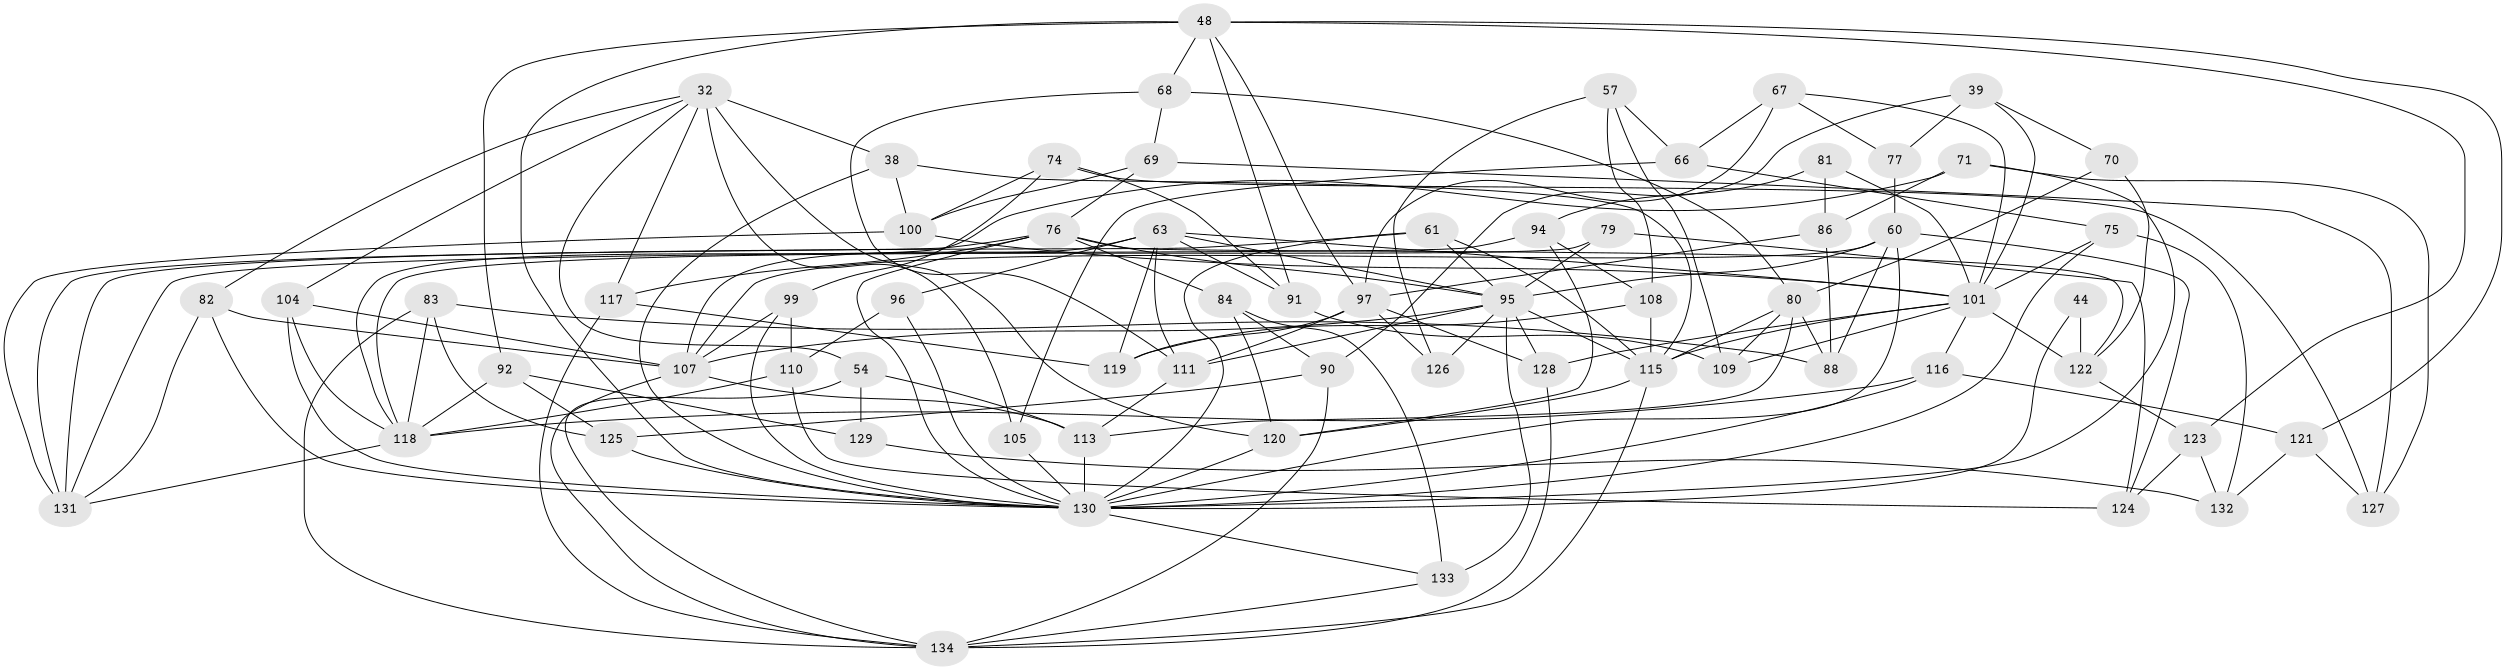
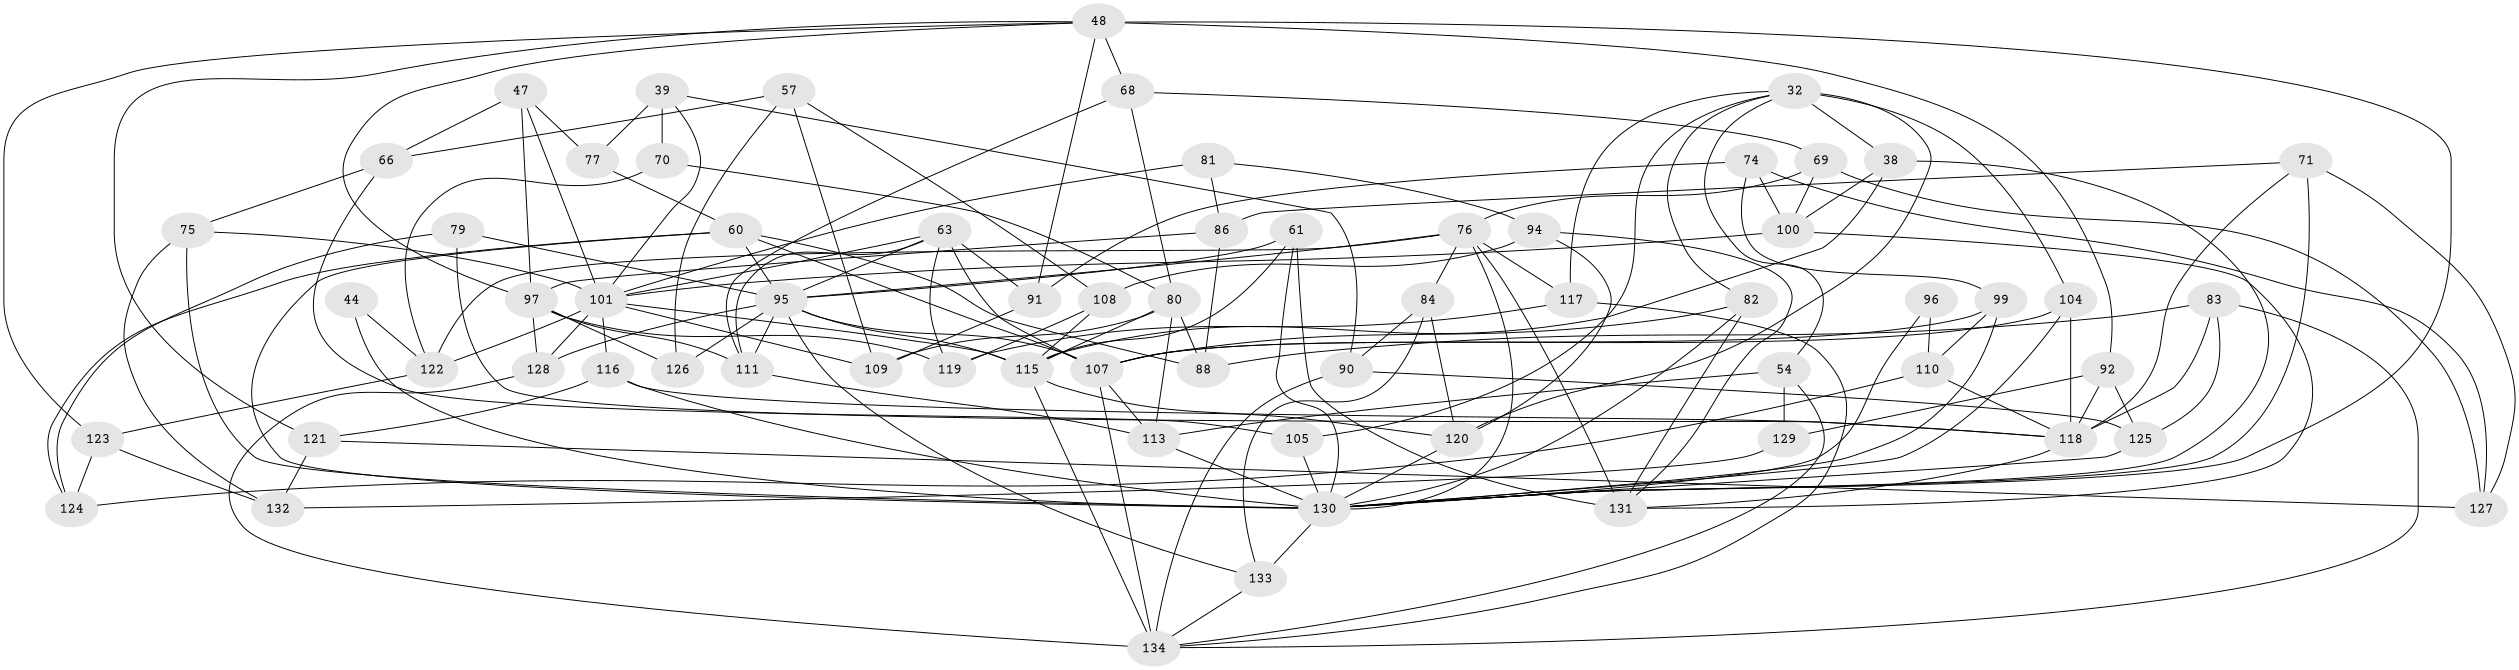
node "67": label "67" -> "47"
edge "63" -- "96": removed
